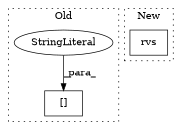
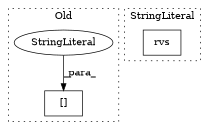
cluster "New": label "New" -> "StringLiteral"
